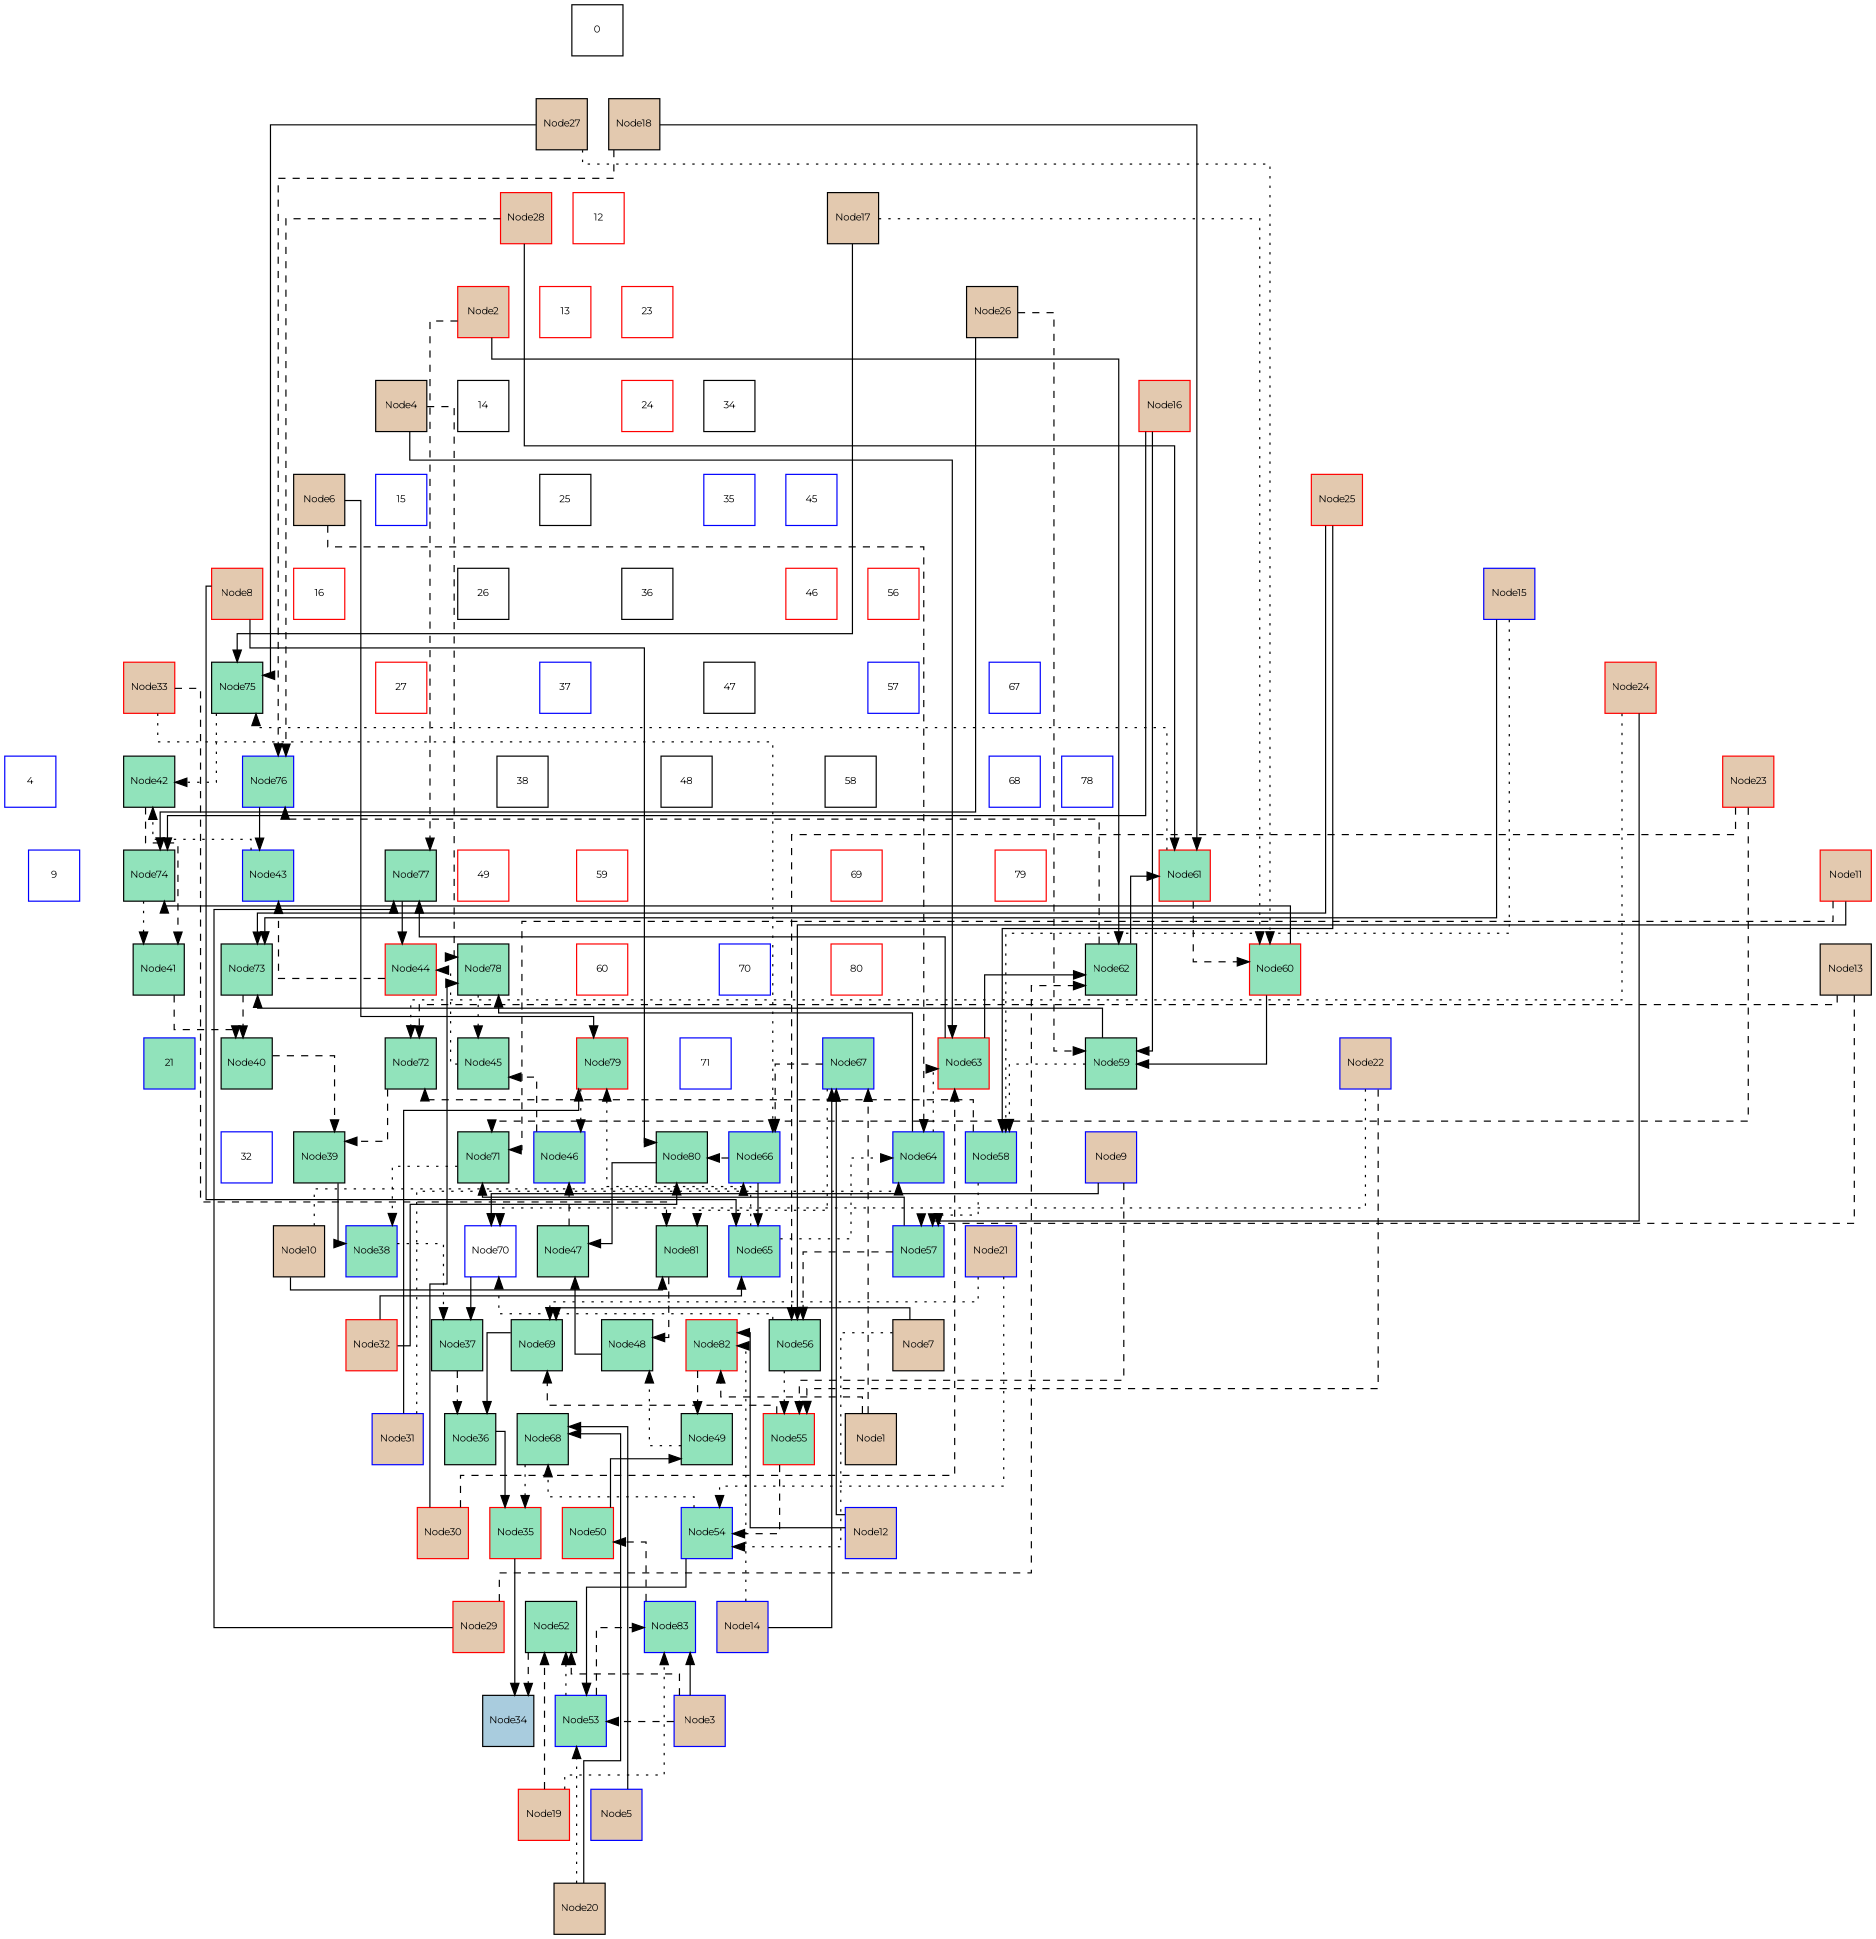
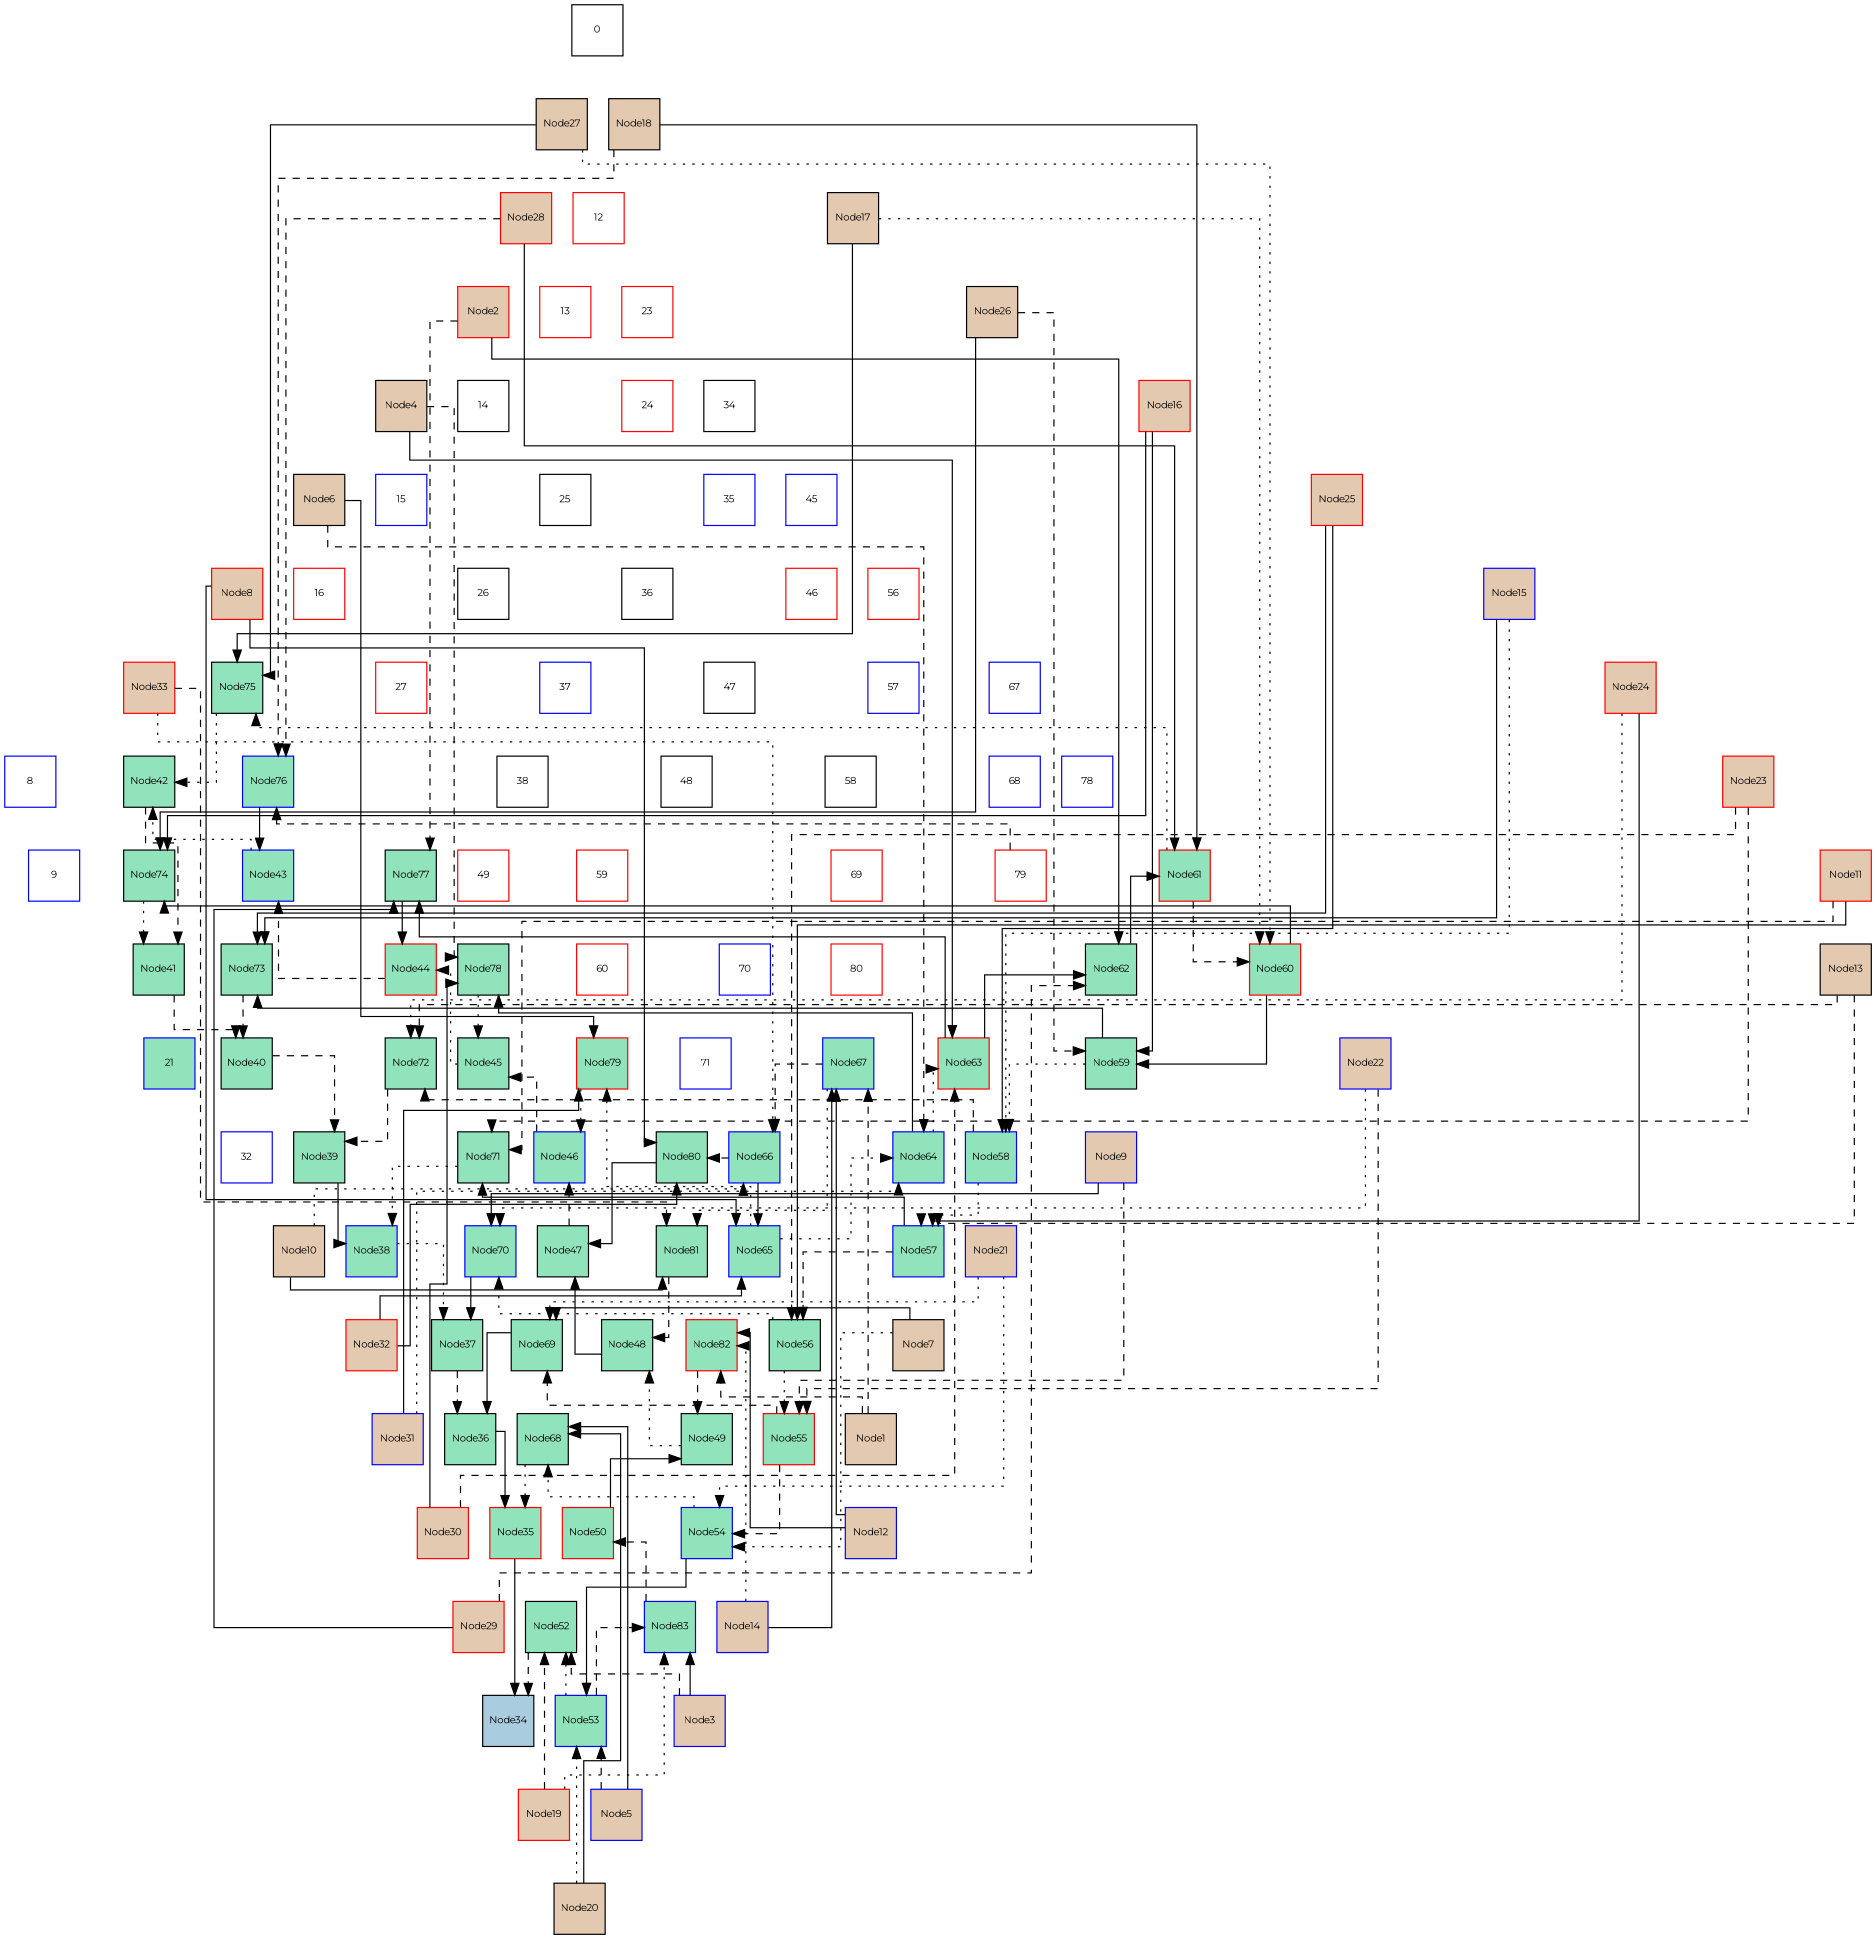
node "4": label "4" -> "8"
edge "Node62" -> "Node76": now "79" -> "Node76"
node "Node70": fillcolor #ffffff -> #91e3bb
edge "Node3" -> "Node53": now "Node5" -> "Node53"
